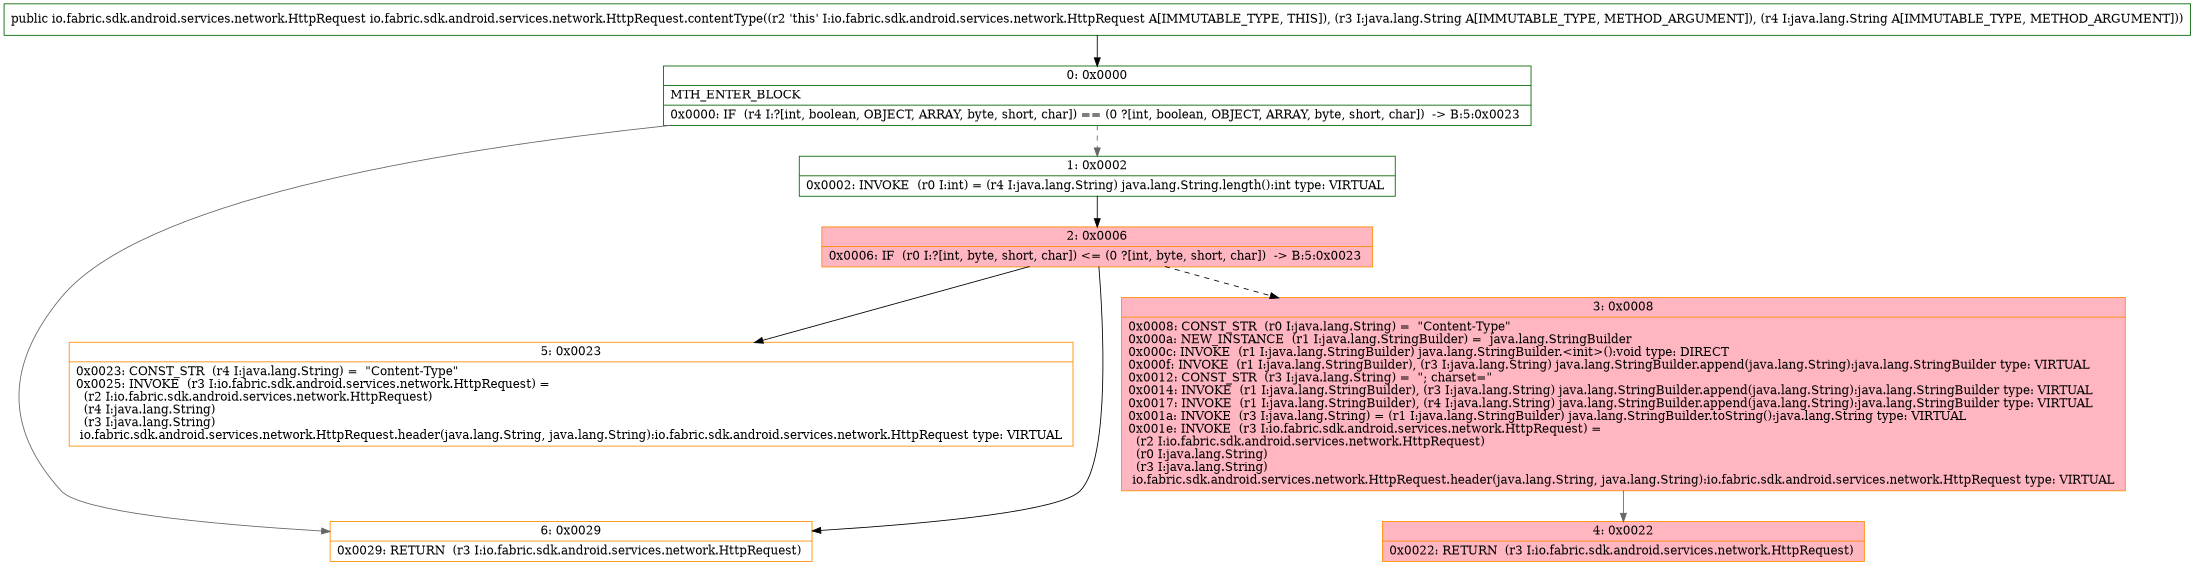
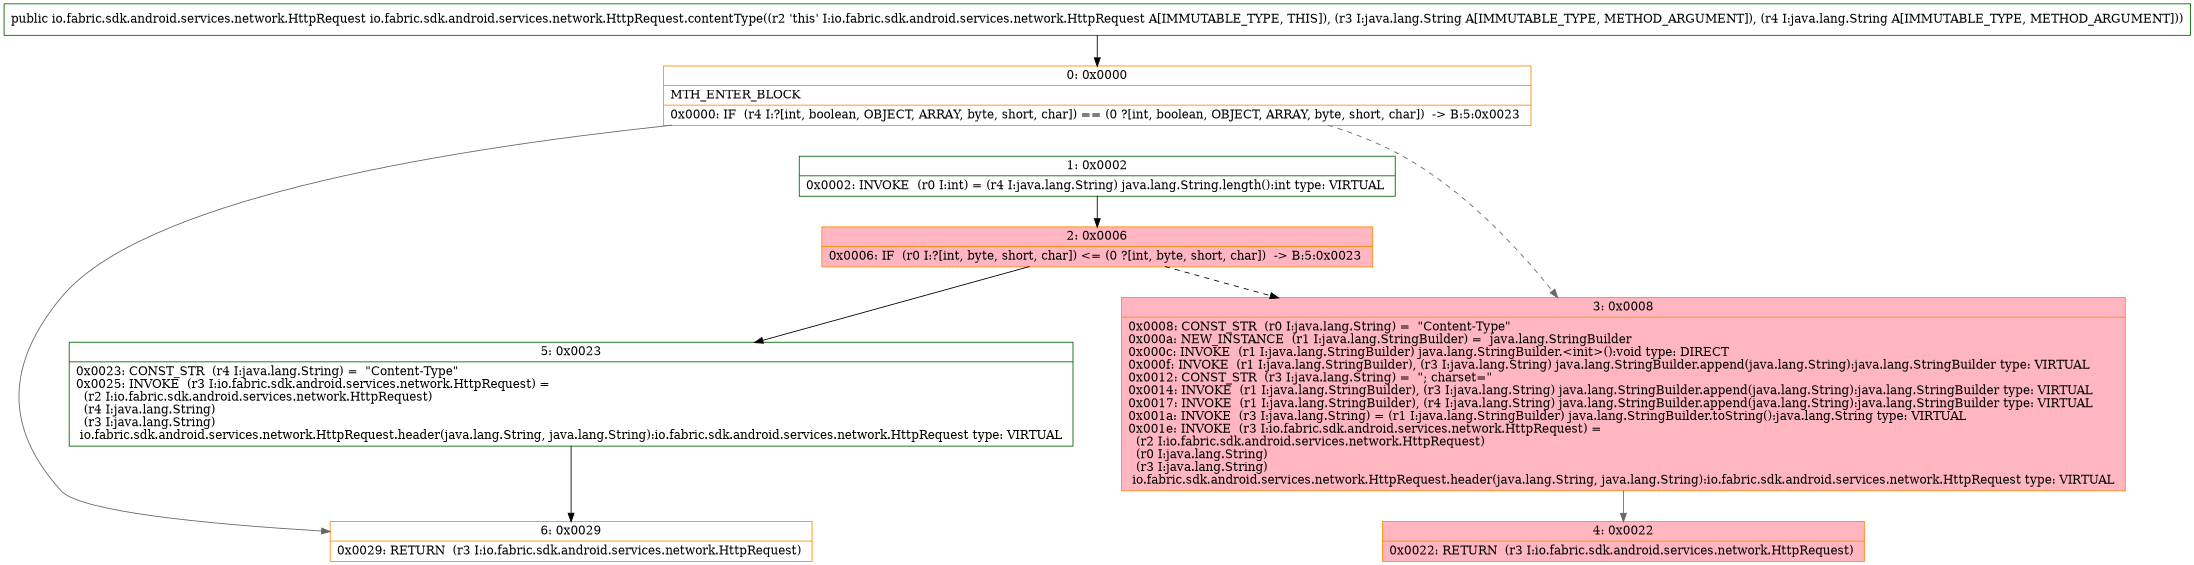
node "0: 0x0000": color darkgreen -> darkorange
edge "0: 0x0000" -> "1: 0x0002": now "0: 0x0000" -> "3: 0x0008"
node "5: 0x0023": color darkorange -> darkgreen
edge "2: 0x0006" -> "6: 0x0029": now "5: 0x0023" -> "6: 0x0029"
